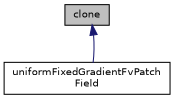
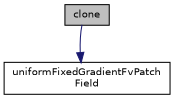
edge "uniformFixedGradientFvPatch Field" -> "clone": reversed
